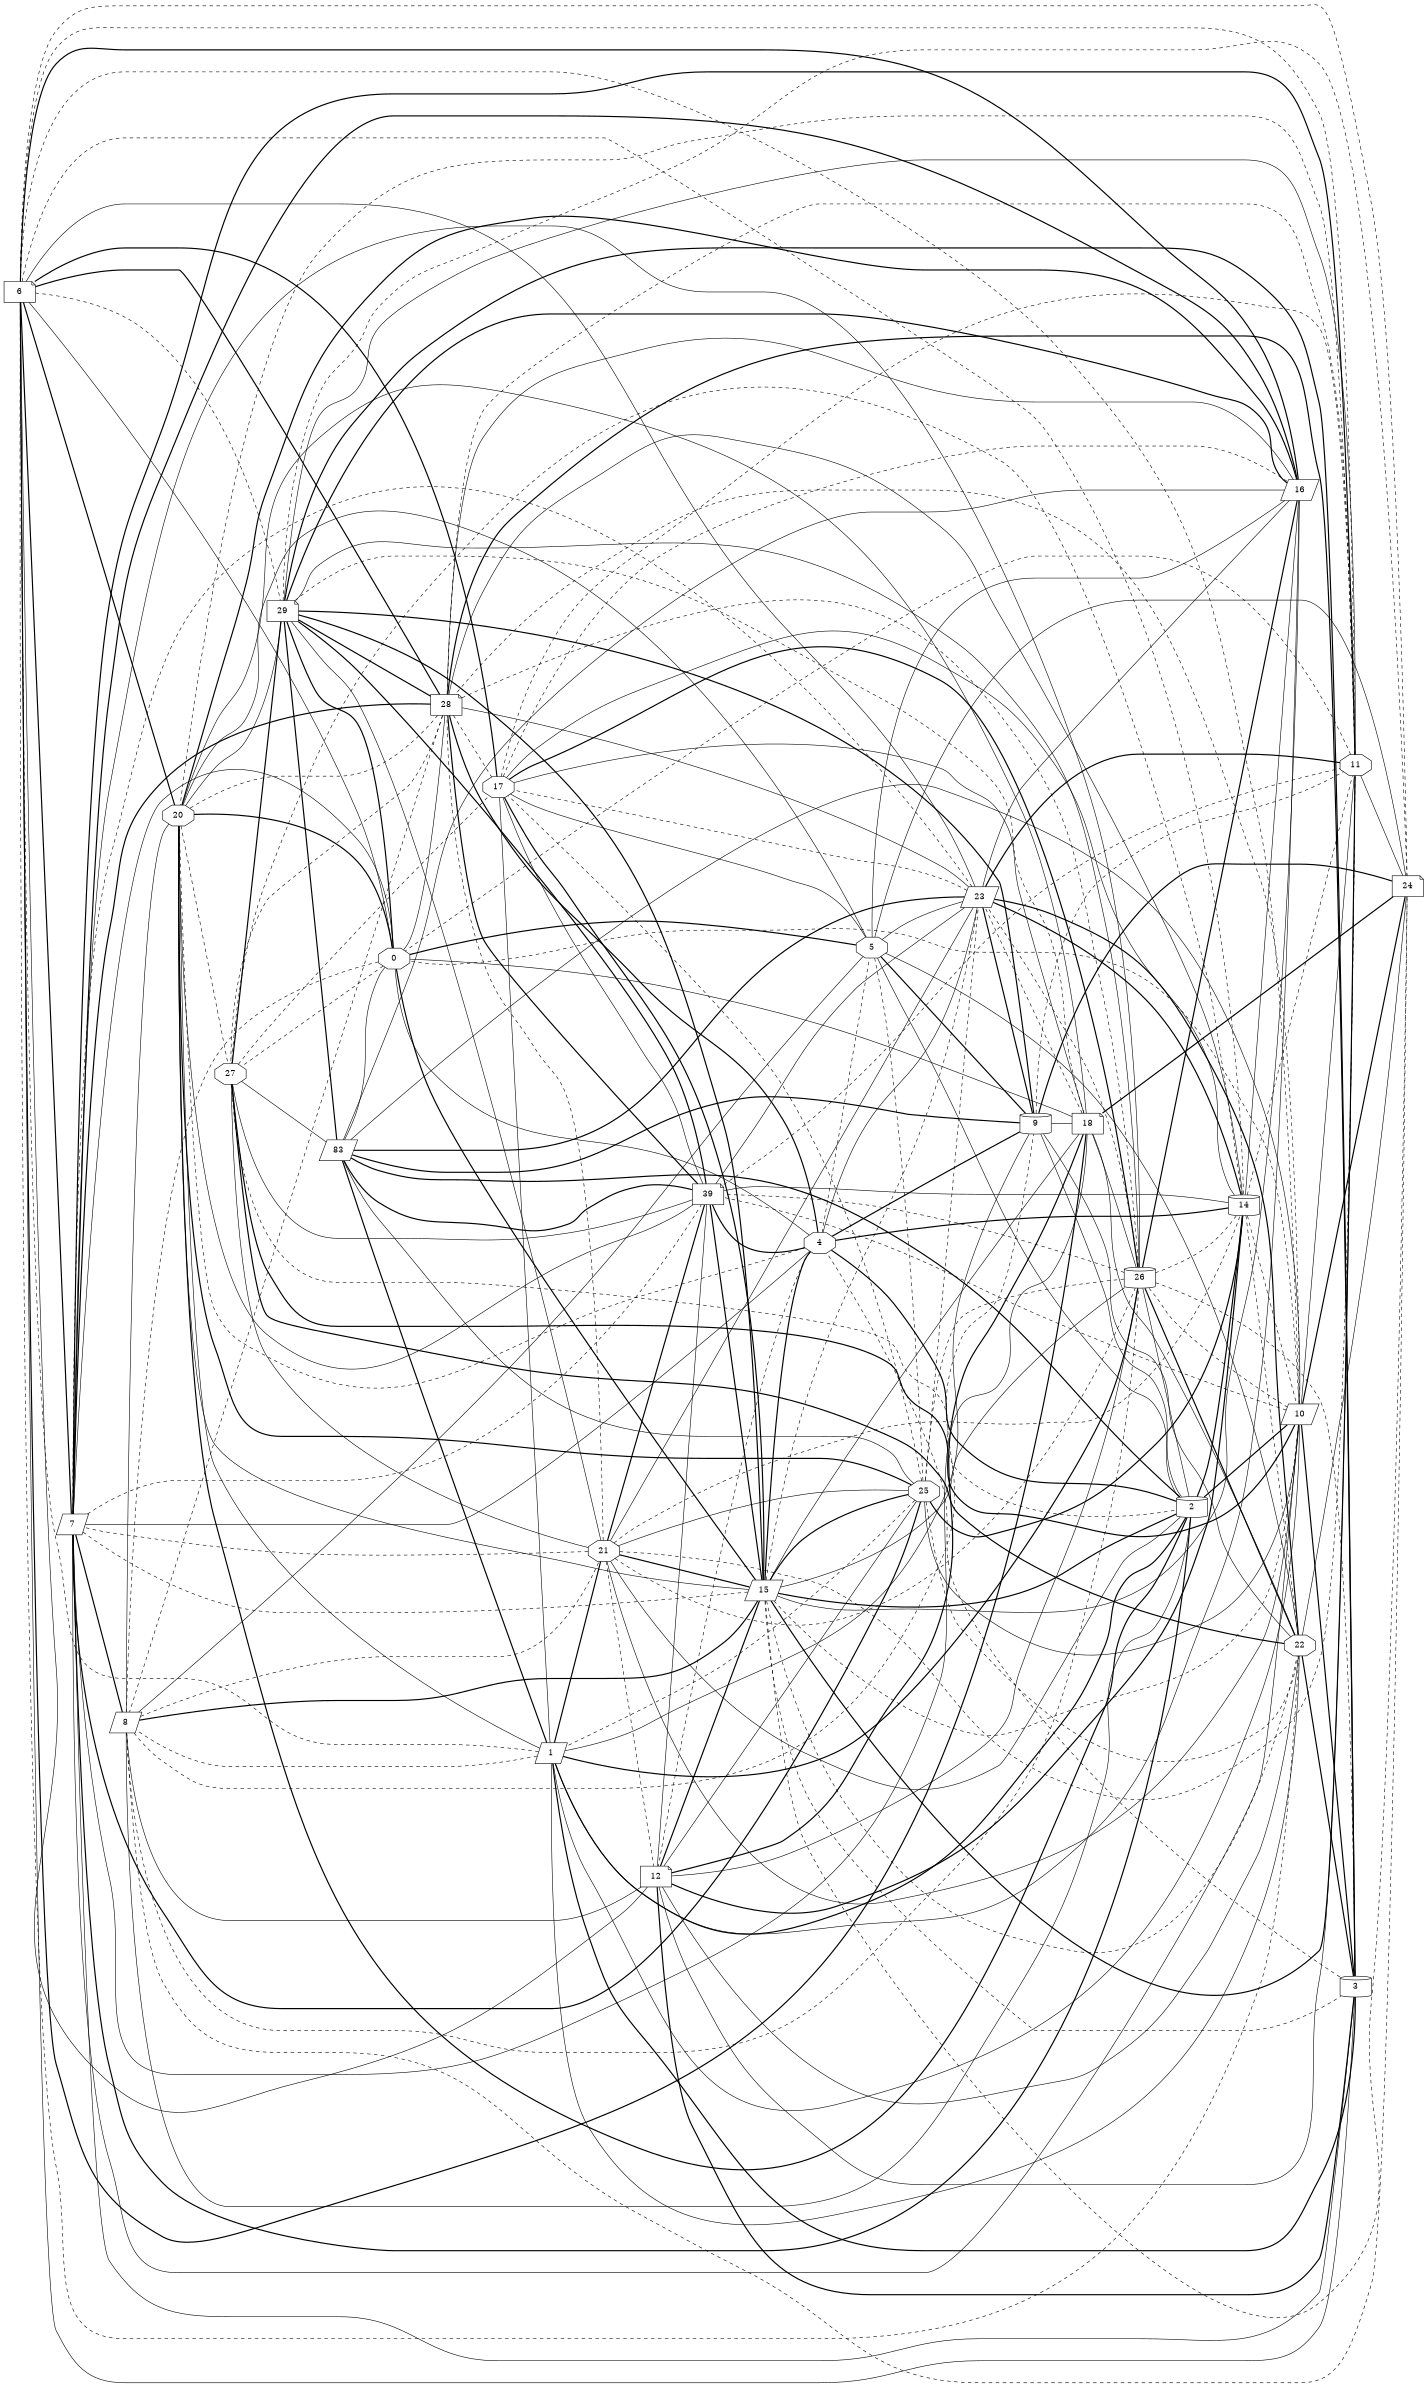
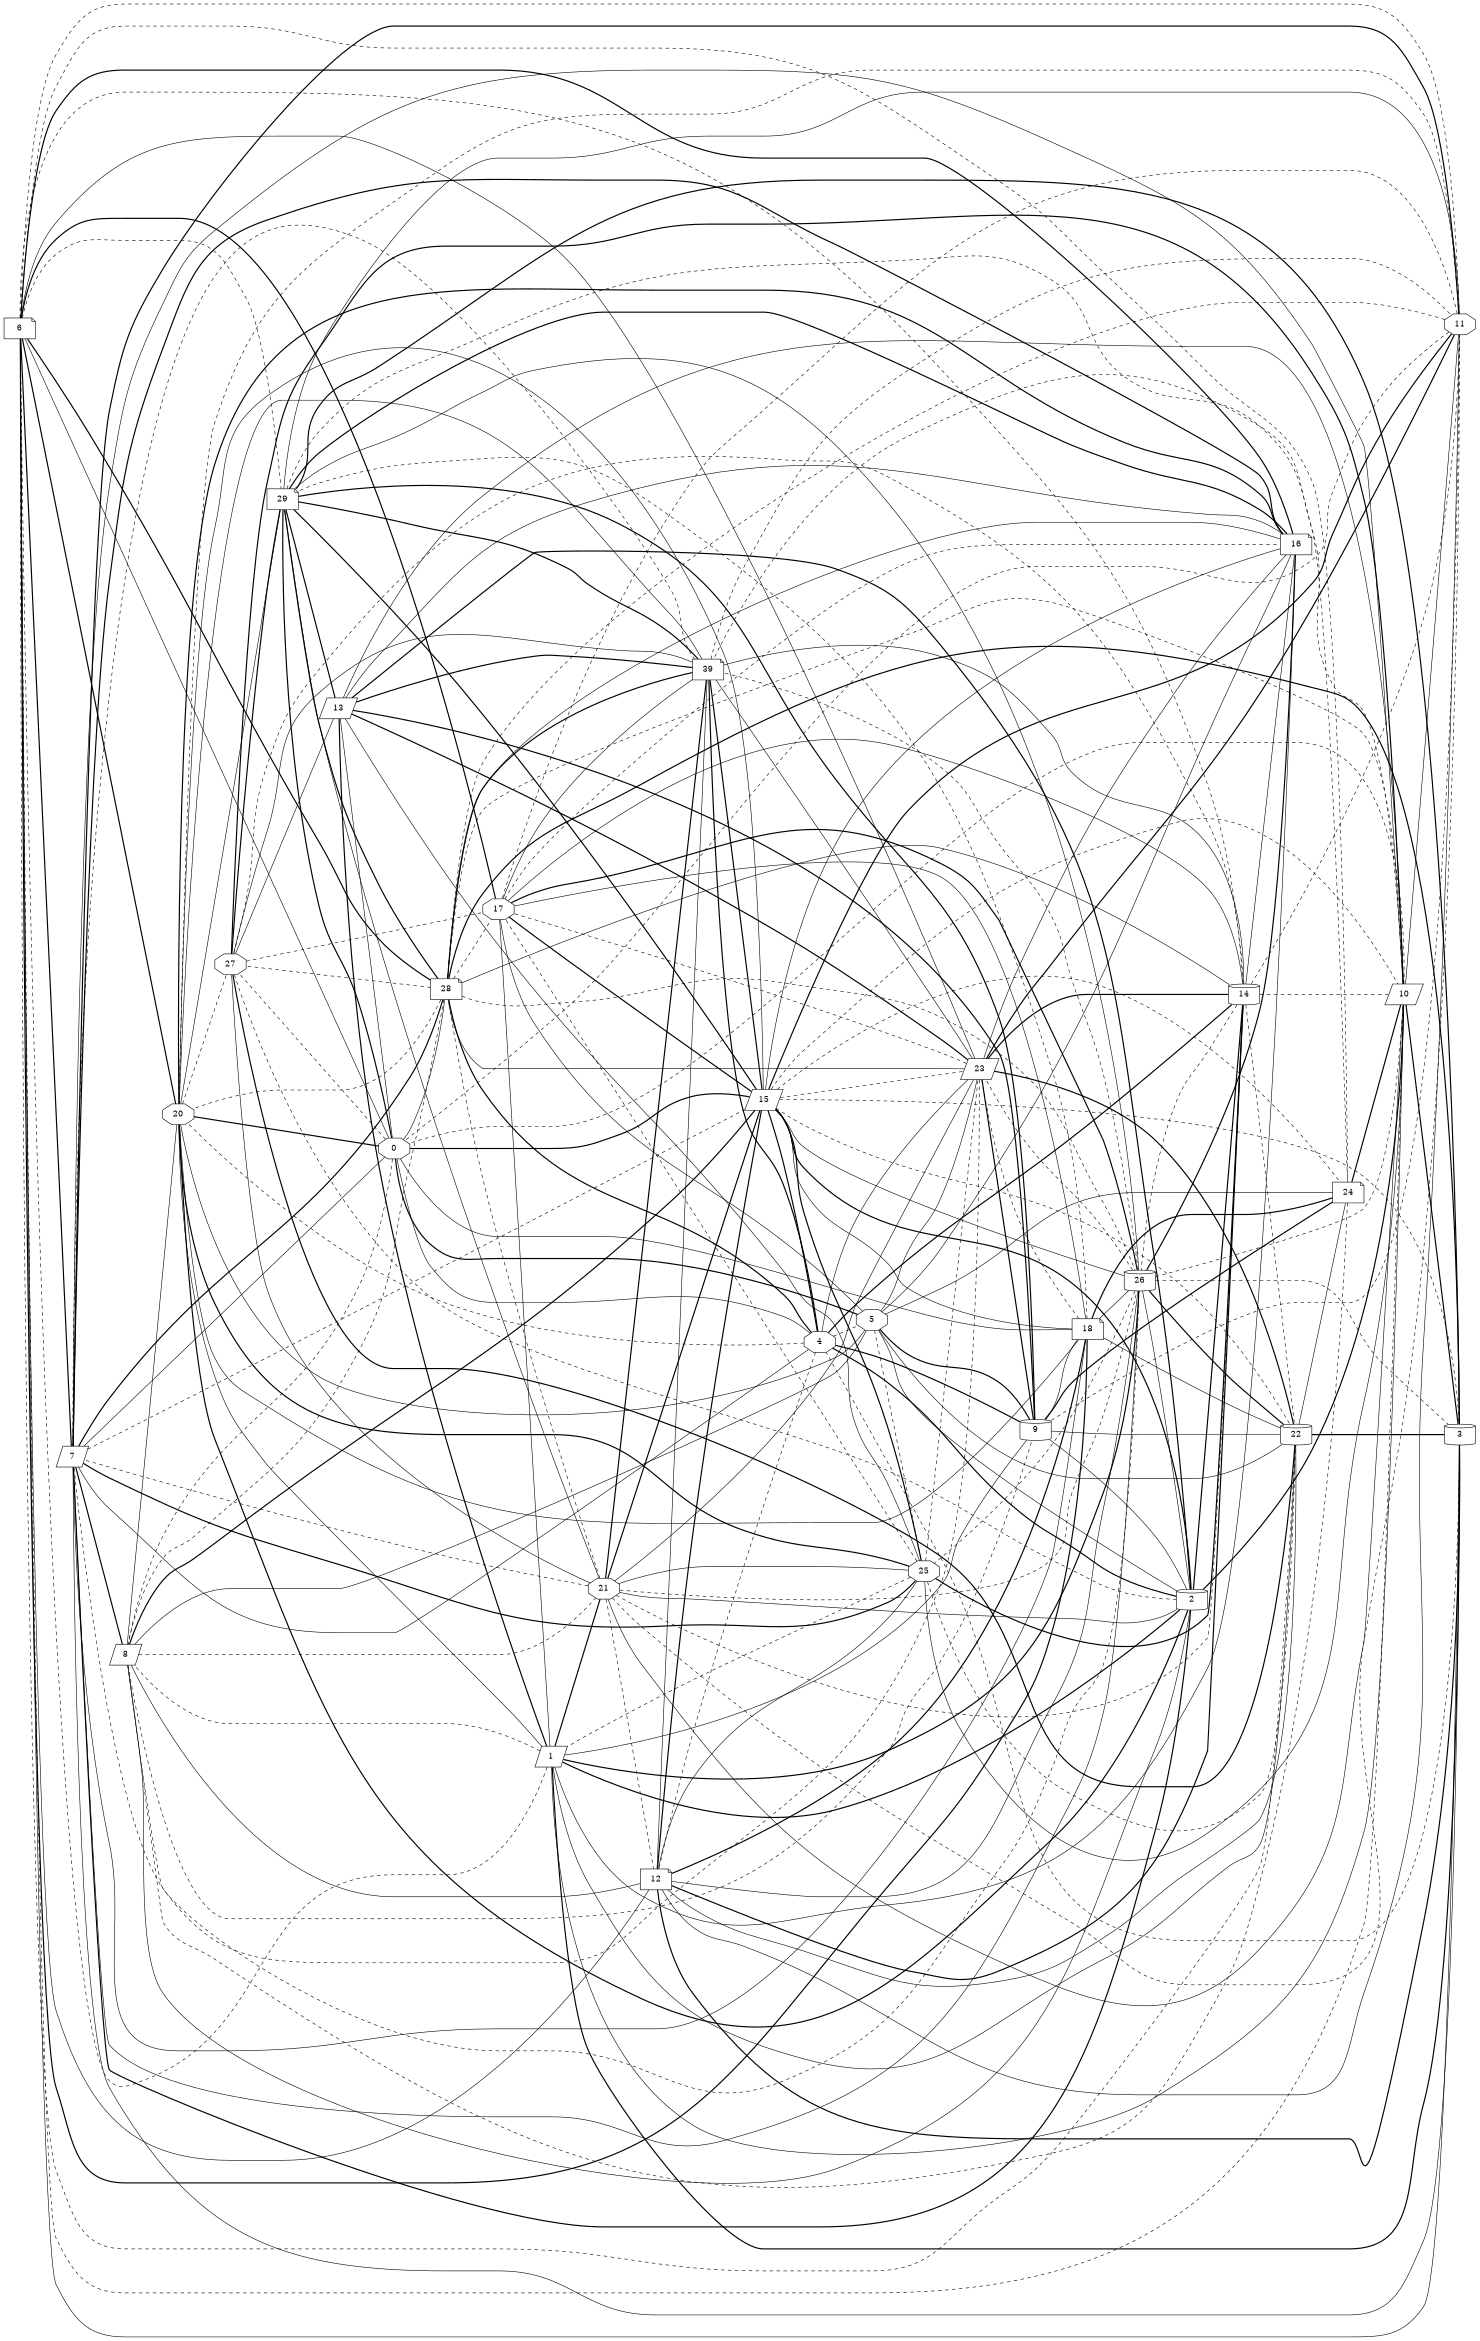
node "16": shape parallelogram -> note
edge "11" -- "24": removed
node "83": label "83" -> "13"
node "22": shape octagon -> cylinder
